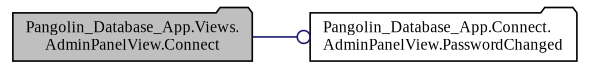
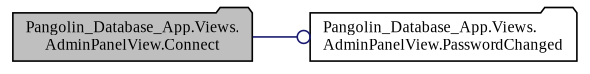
node "Pangolin_Database_App.Connect. AdminPanelView.PasswordChanged": label "Pangolin_Database_App.Connect. AdminPanelView.PasswordChanged" -> "Pangolin_Database_App.Views. AdminPanelView.PasswordChanged"
